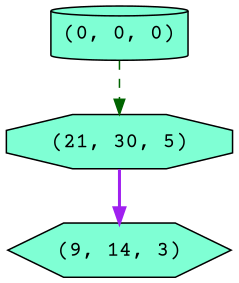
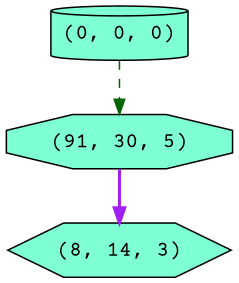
node "(21, 30, 5)": label "(21, 30, 5)" -> "(91, 30, 5)"
node "(9, 14, 3)": label "(9, 14, 3)" -> "(8, 14, 3)"
